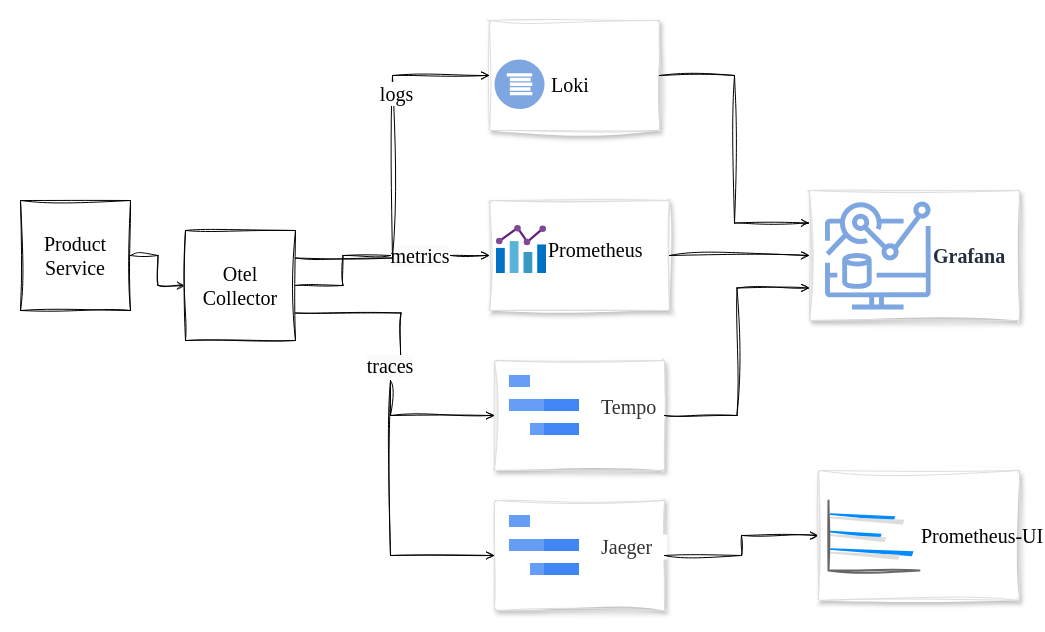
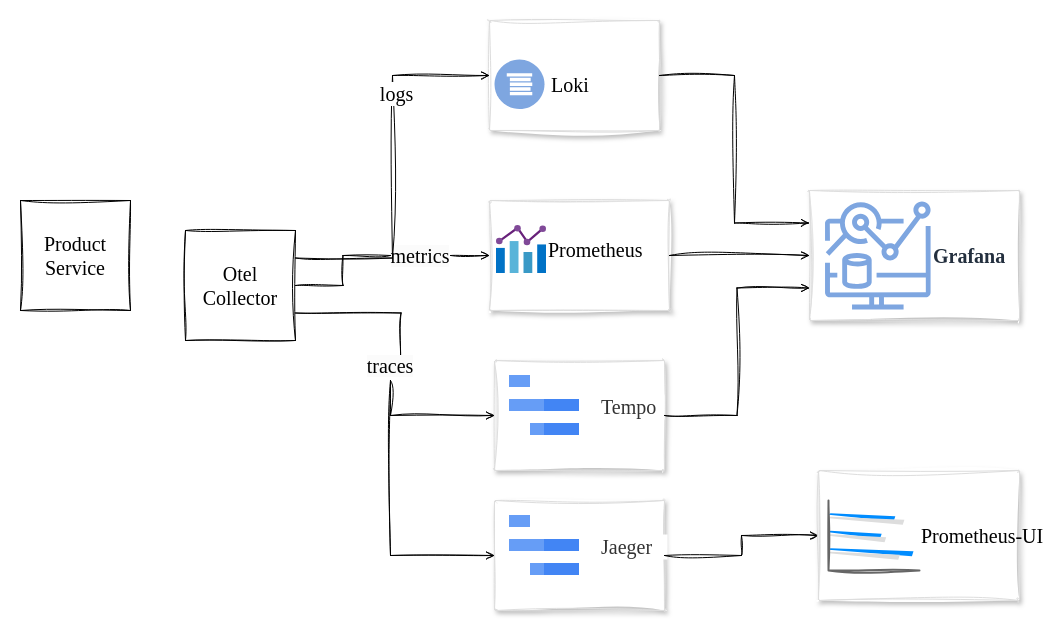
edge "Product Service" -> "Otel Collector": removed
